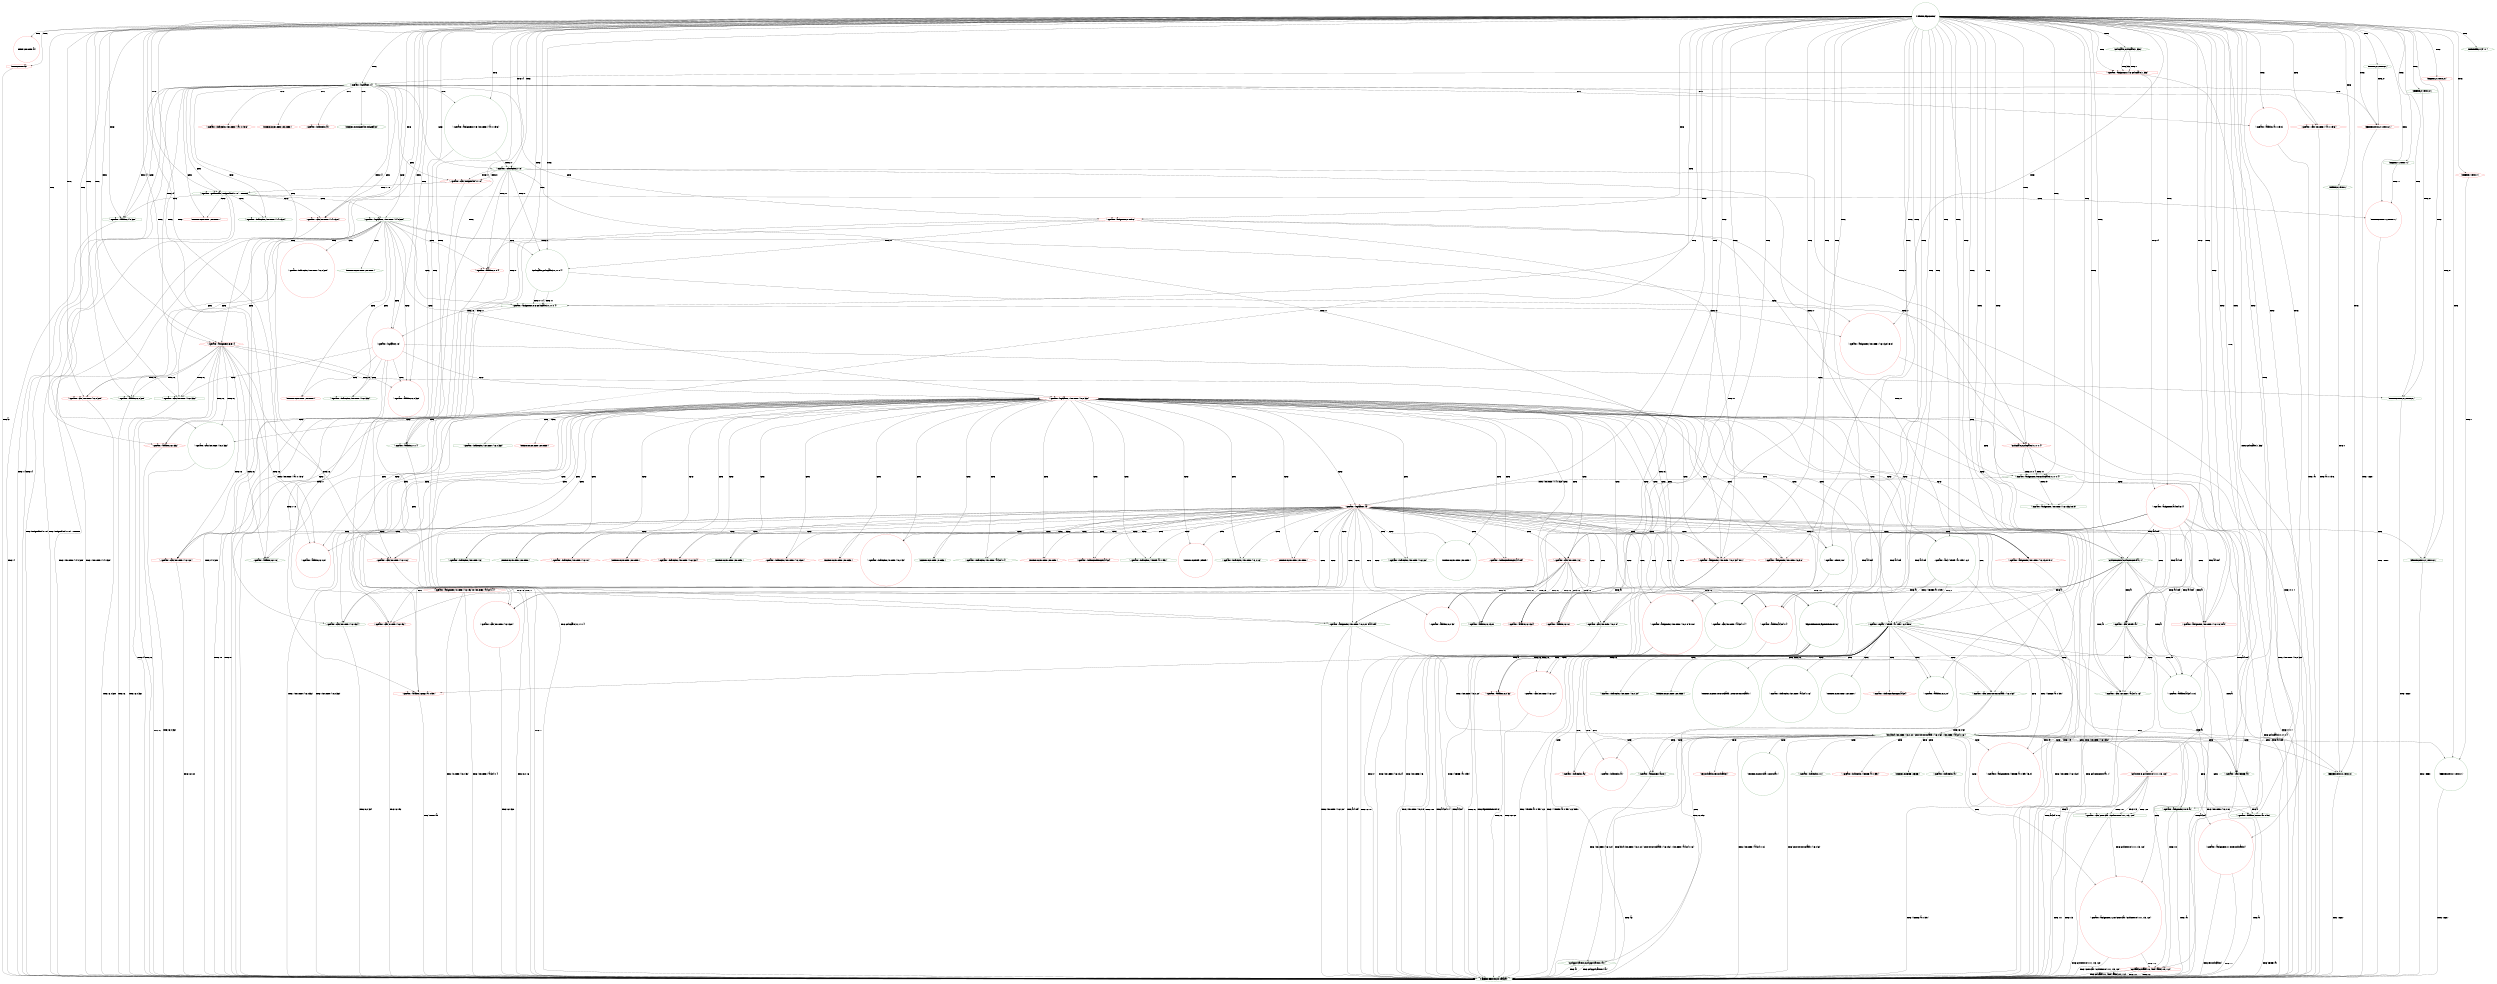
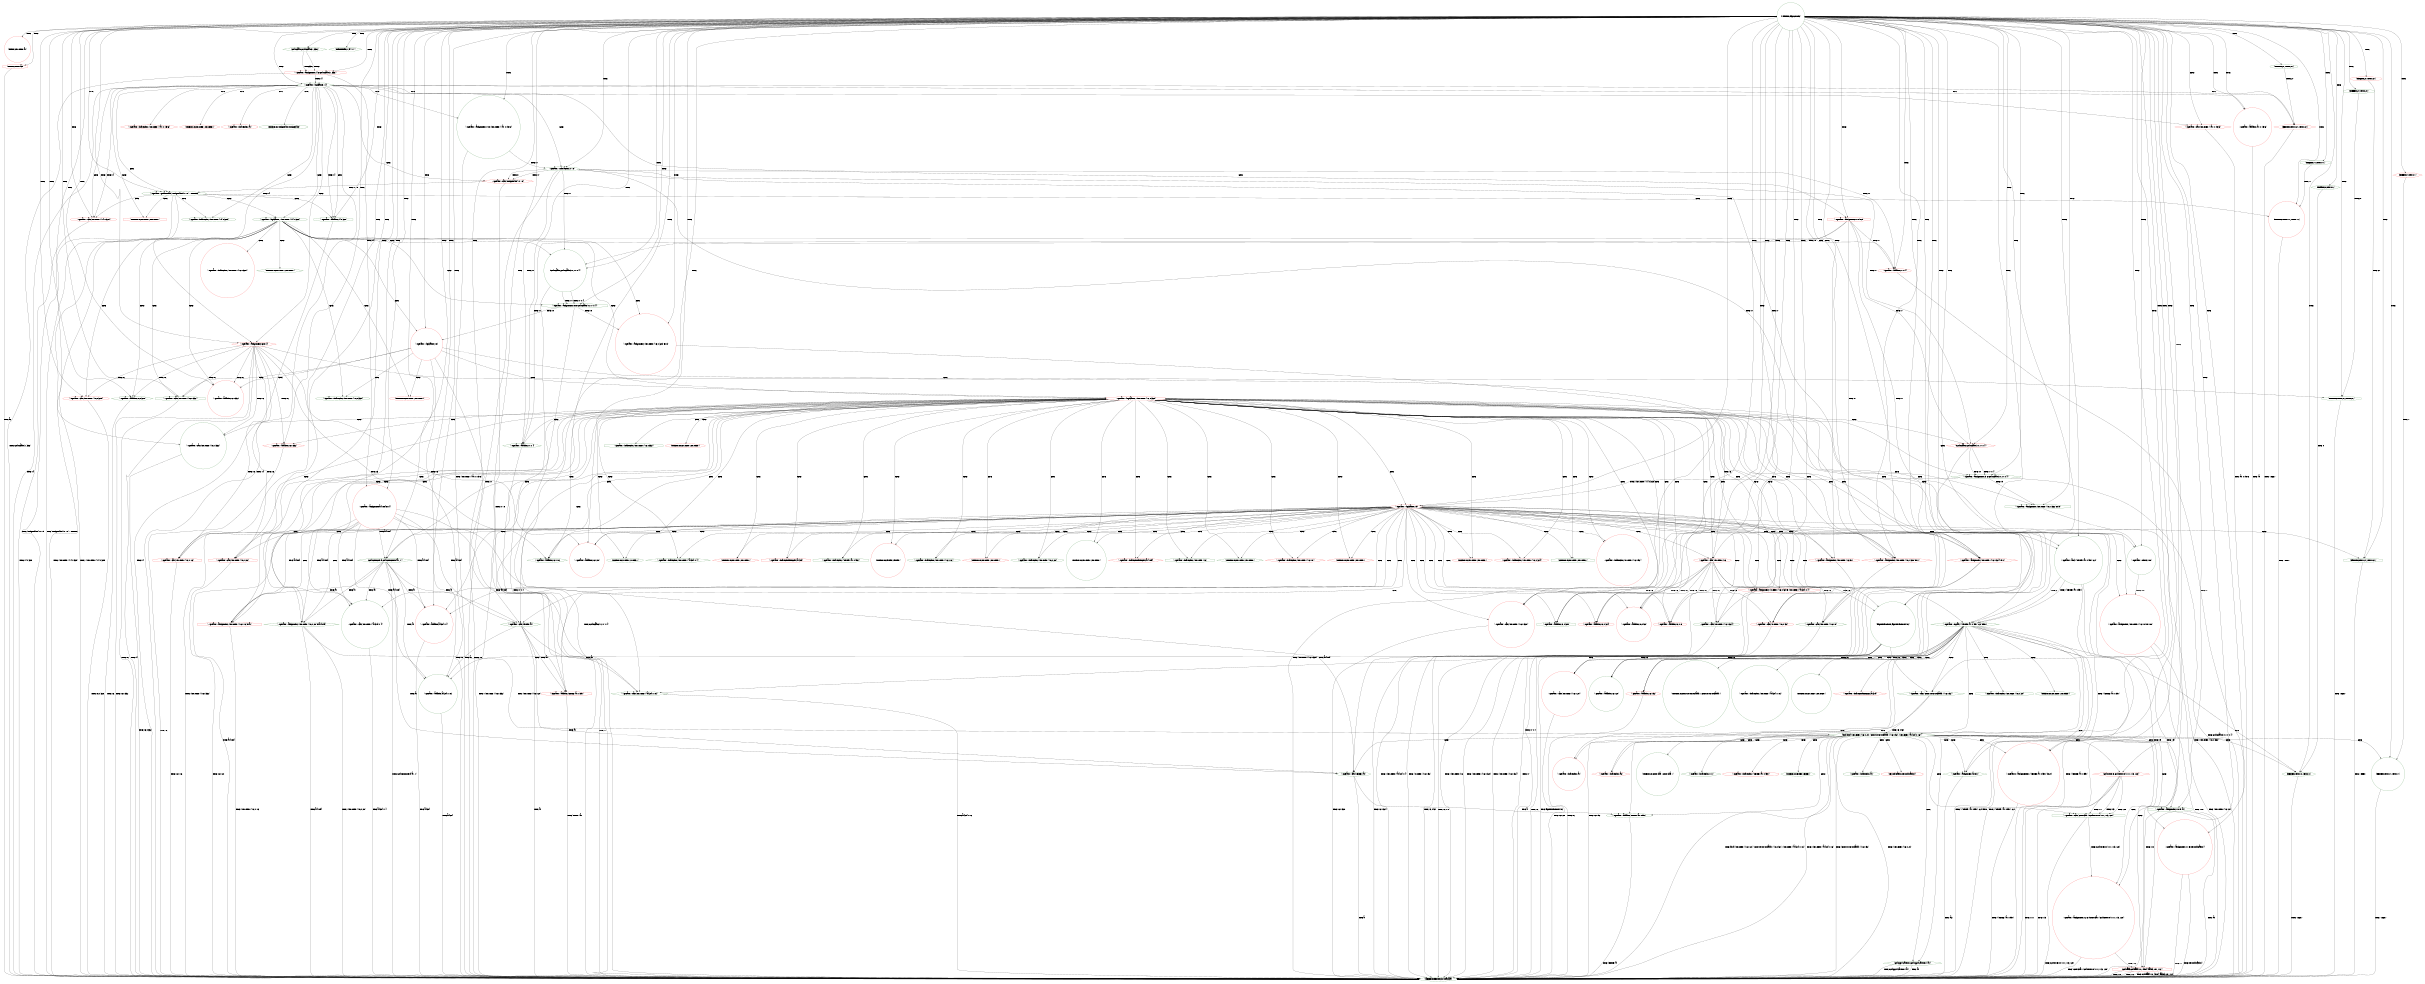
edge "(<operator>.logicalNot,!v9)" -> "(<operator>.and,*((_BYTE *)a1 + 591) & 2)": label "DDG: v7" -> "CDG: "
node "(<operator>.indirection,*(_DWORD *)(v6 + 320))": removed
edge "(Curl_conncontrol,Curl_conncontrol(a1, 1))" -> "(<operator>.cast,(_DWORD *)(a1[20] + 16))": removed, label "DDG: a1"
